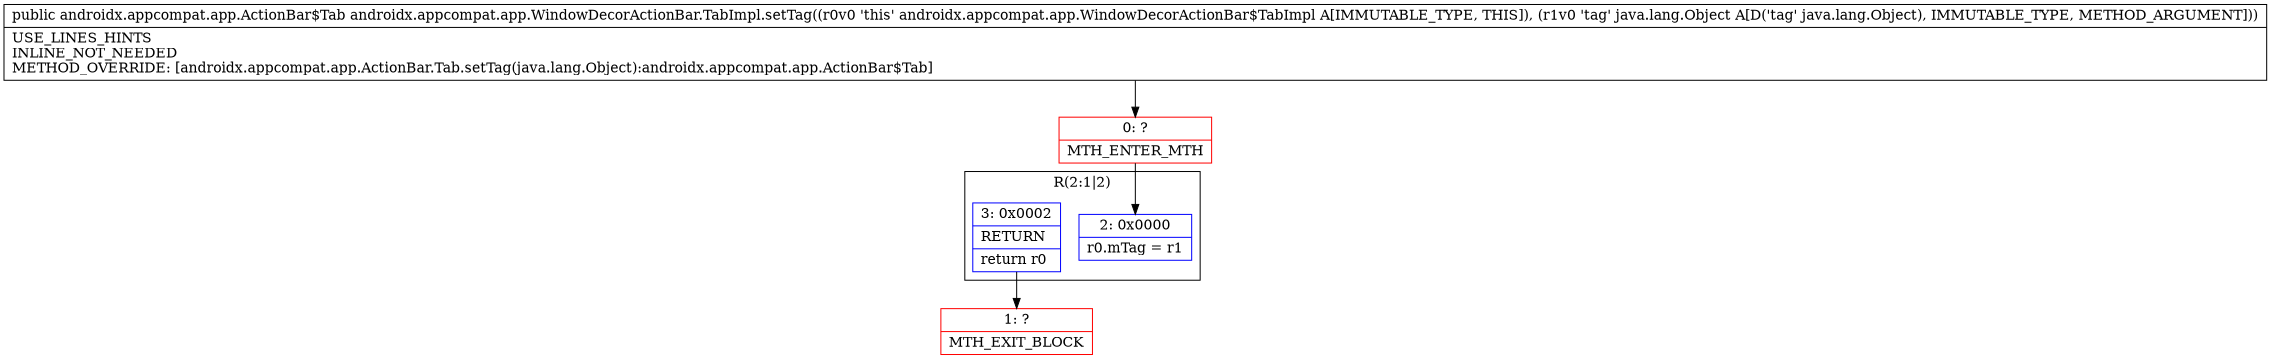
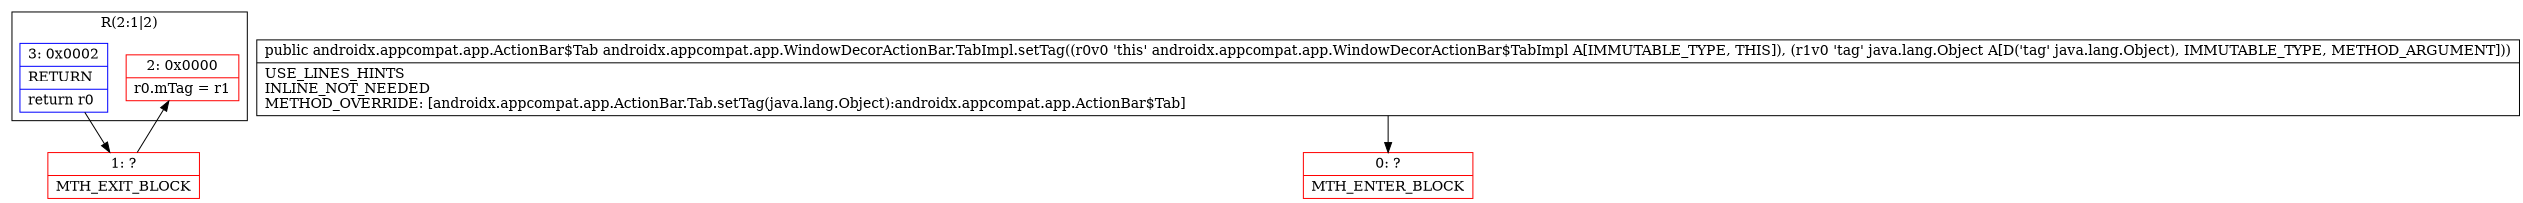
node "0: ?": text "MTH_ENTER_MTH" -> "MTH_ENTER_BLOCK"
edge "0: ?" -> "2: 0x0000": now "1: ?" -> "2: 0x0000"
node "2: 0x0000": color blue -> red
